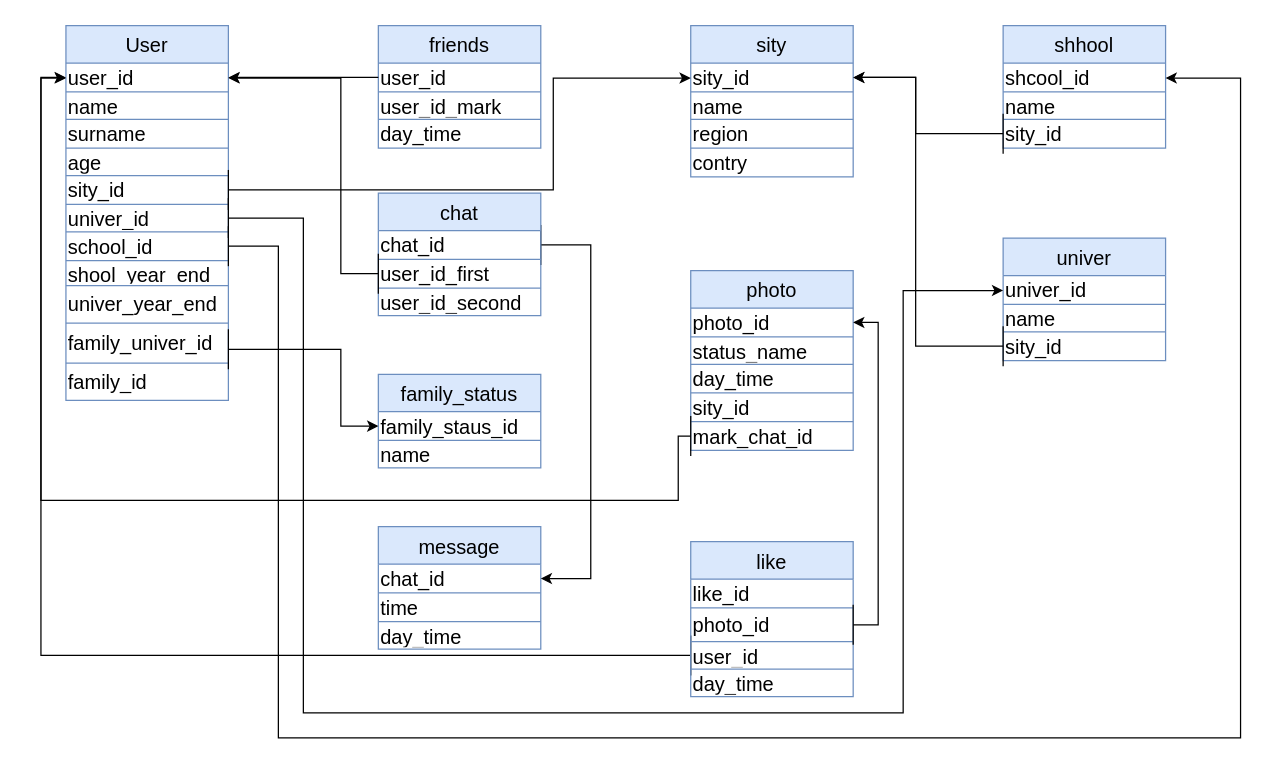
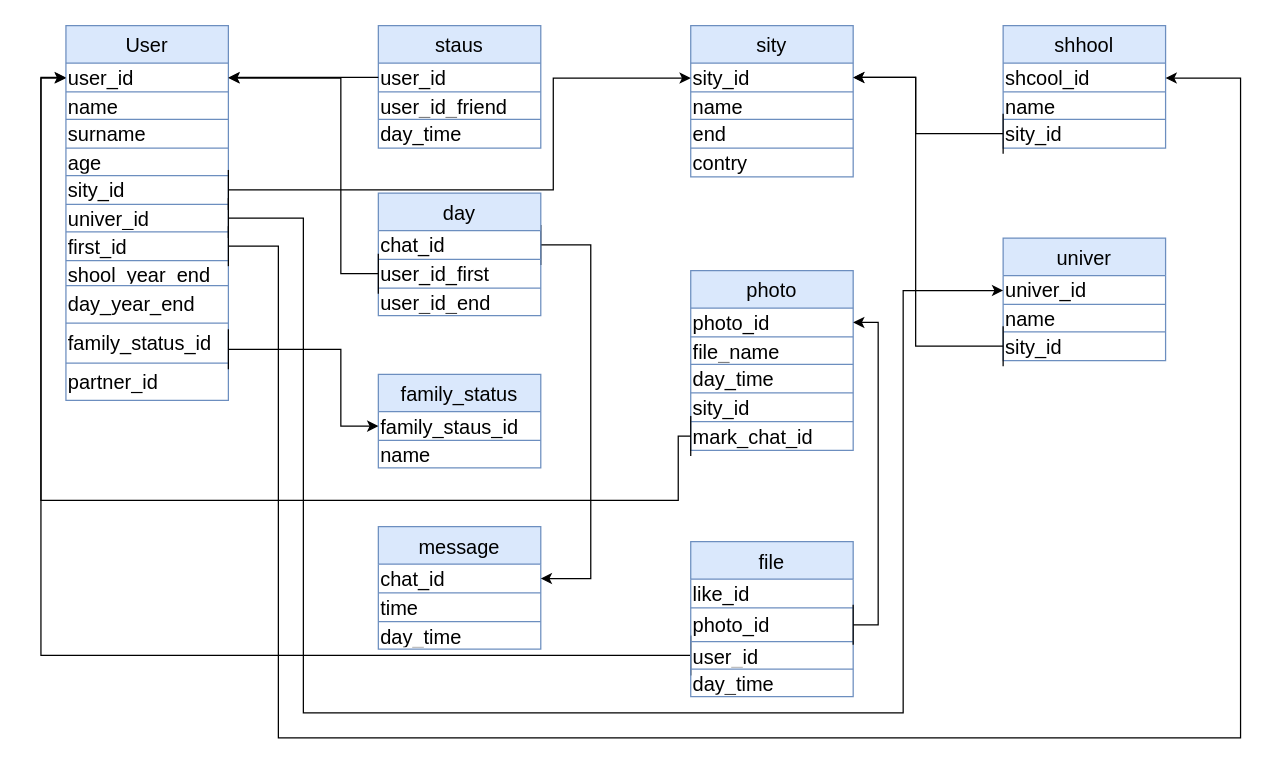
node "friends": label "friends" -> "staus"
node "user_id_mark": label "user_id_mark" -> "user_id_friend"
node "region": label "region" -> "end"
node "chat": label "chat" -> "day"
node "school_id": label "school_id" -> "first_id"
node "user_id_second": label "user_id_second" -> "user_id_end"
node "univer_year_end": label "univer_year_end" -> "day_year_end"
node "family_univer_id": label "family_univer_id" -> "family_status_id"
node "status_name": label "status_name" -> "file_name"
node "family_id": label "family_id" -> "partner_id"
node "like": label "like" -> "file"
